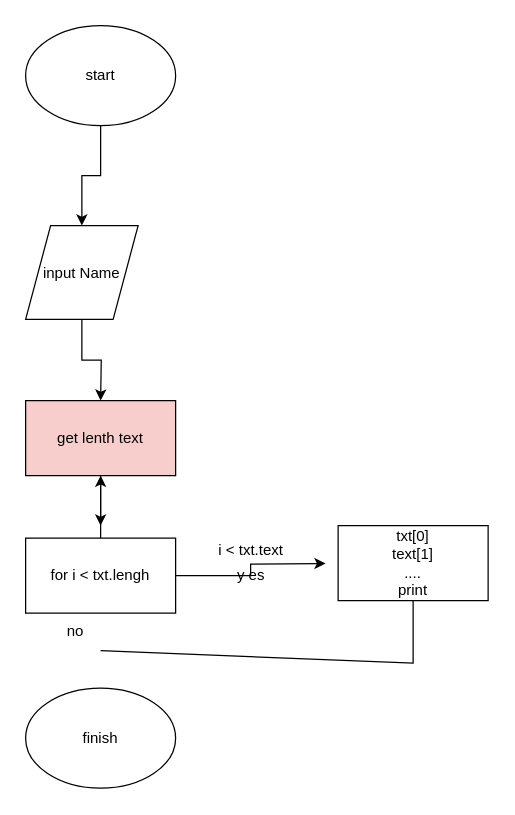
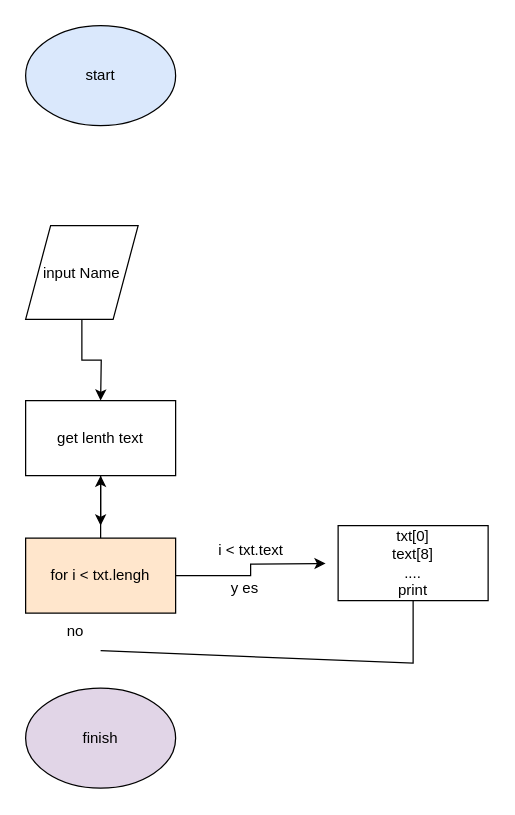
node "start": fillcolor #ffffff -> #dae8fc
edge "start" -> "input Name": removed
node "get lenth text": fillcolor #f8cecc -> #ffffff
node "txt[0] text[1] .... print": label "txt[0] text[1] .... print" -> "txt[0] text[8] .... print"
node "for i < txt.lengh": fillcolor #ffffff -> #ffe6cc
node "y es": moved (251, 576) -> (244, 588)
node "finish": fillcolor #ffffff -> #e1d5e7
